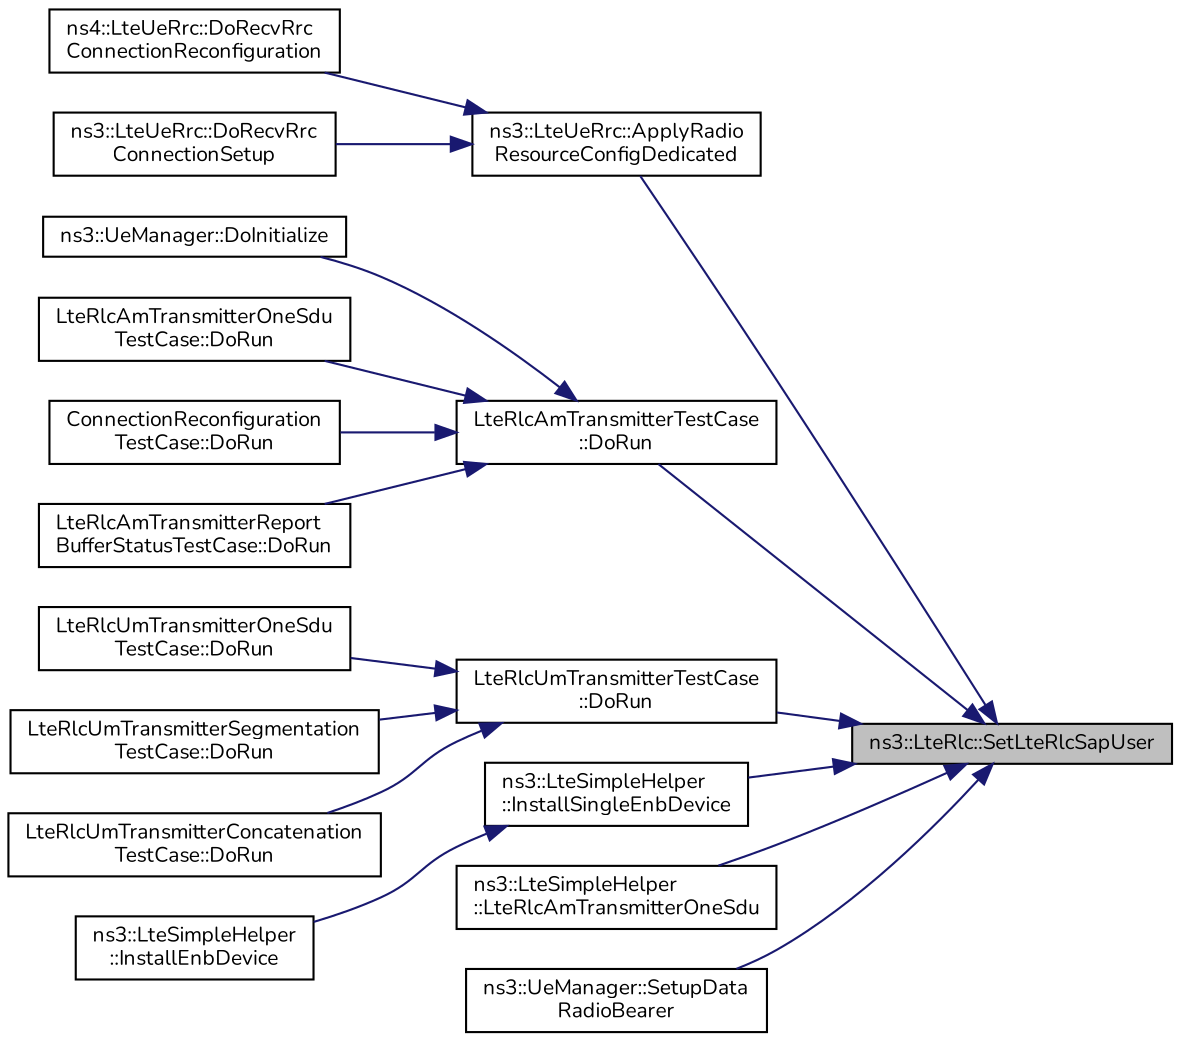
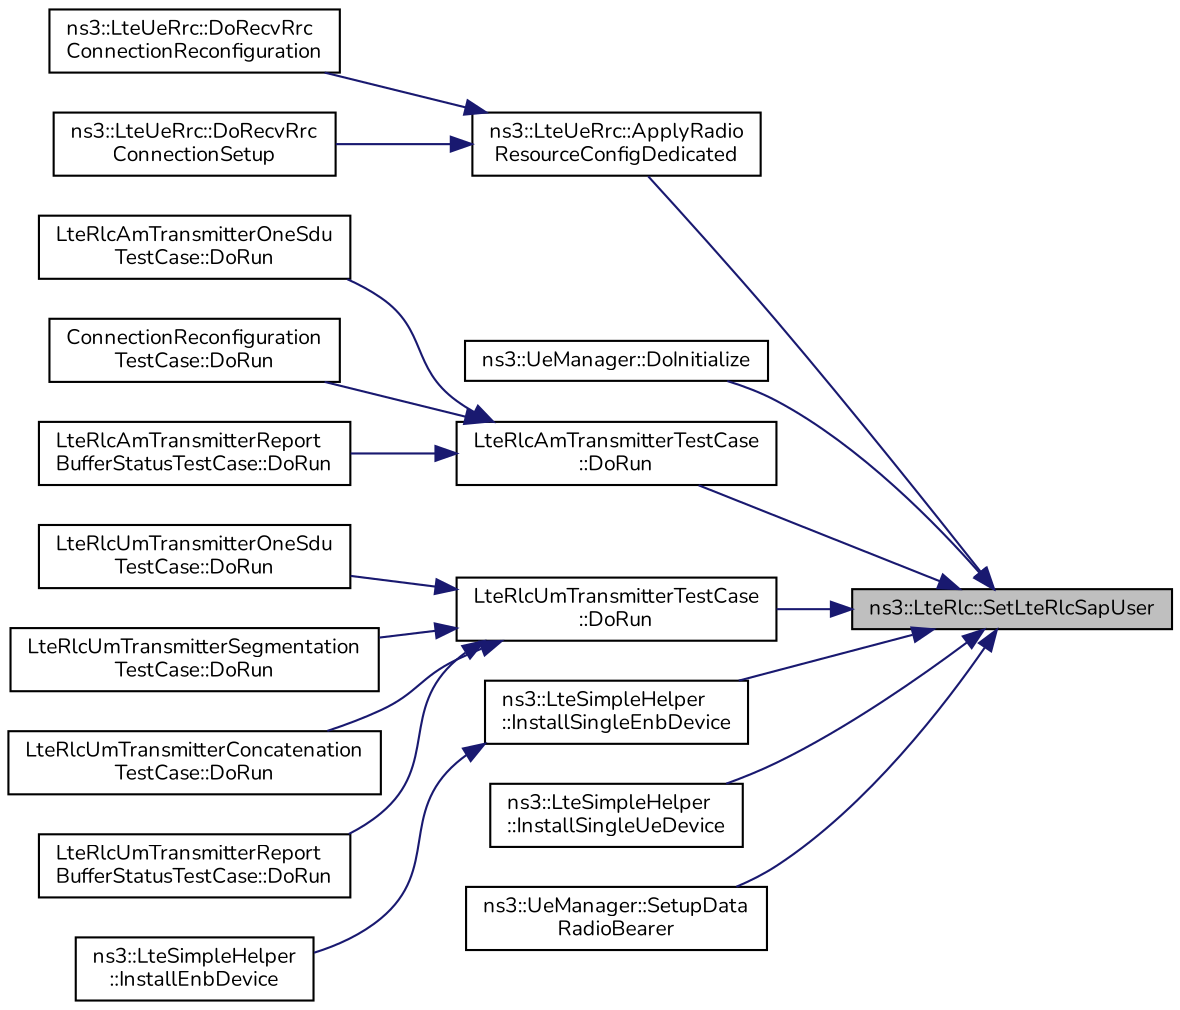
node "ns4::LteUeRrc::DoRecvRrc ConnectionReconfiguration": label "ns4::LteUeRrc::DoRecvRrc ConnectionReconfiguration" -> "ns3::LteUeRrc::DoRecvRrc ConnectionReconfiguration"
edge "ns3::UeManager::DoInitialize" -> "LteRlcAmTransmitterTestCase ::DoRun": now "ns3::UeManager::DoInitialize" -> "ns3::LteRlc::SetLteRlcSapUser"
node "LteRlcUmTransmitterReport BufferStatusTestCase::DoRun": added
node "ns3::LteSimpleHelper ::LteRlcAmTransmitterOneSdu": label "ns3::LteSimpleHelper ::LteRlcAmTransmitterOneSdu" -> "ns3::LteSimpleHelper ::InstallSingleUeDevice"
